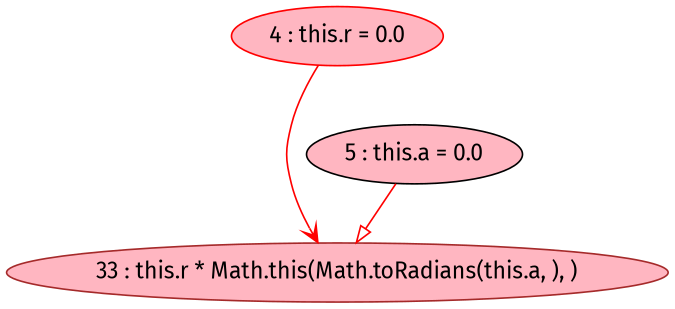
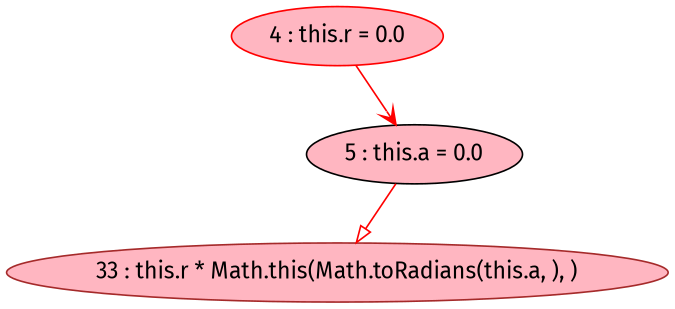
edge "4 : this.r = 0.0" -> "33 : this.r * Math.this(Math.toRadians(this.a, ), )": now "4 : this.r = 0.0" -> "5 : this.a = 0.0"
